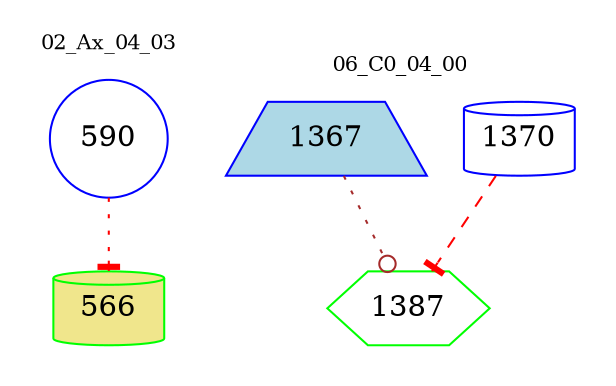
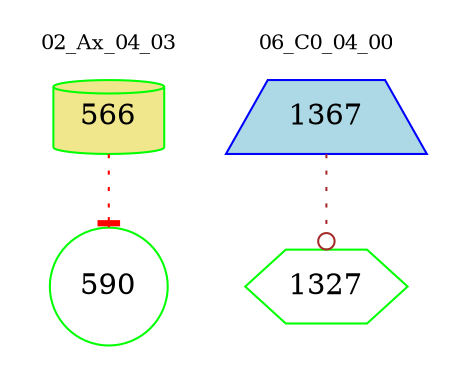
node "590": color blue -> green
node "1370": removed
edge "590" -> "566": reversed
node "1387": label "1387" -> "1327"
